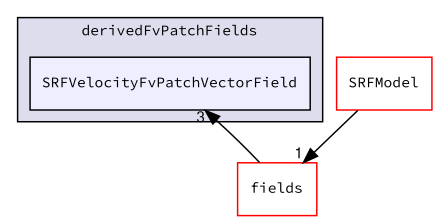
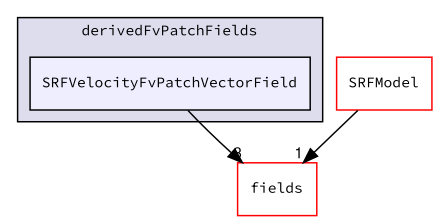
edge "fields" -> "SRFVelocityFvPatchVectorField": reversed
